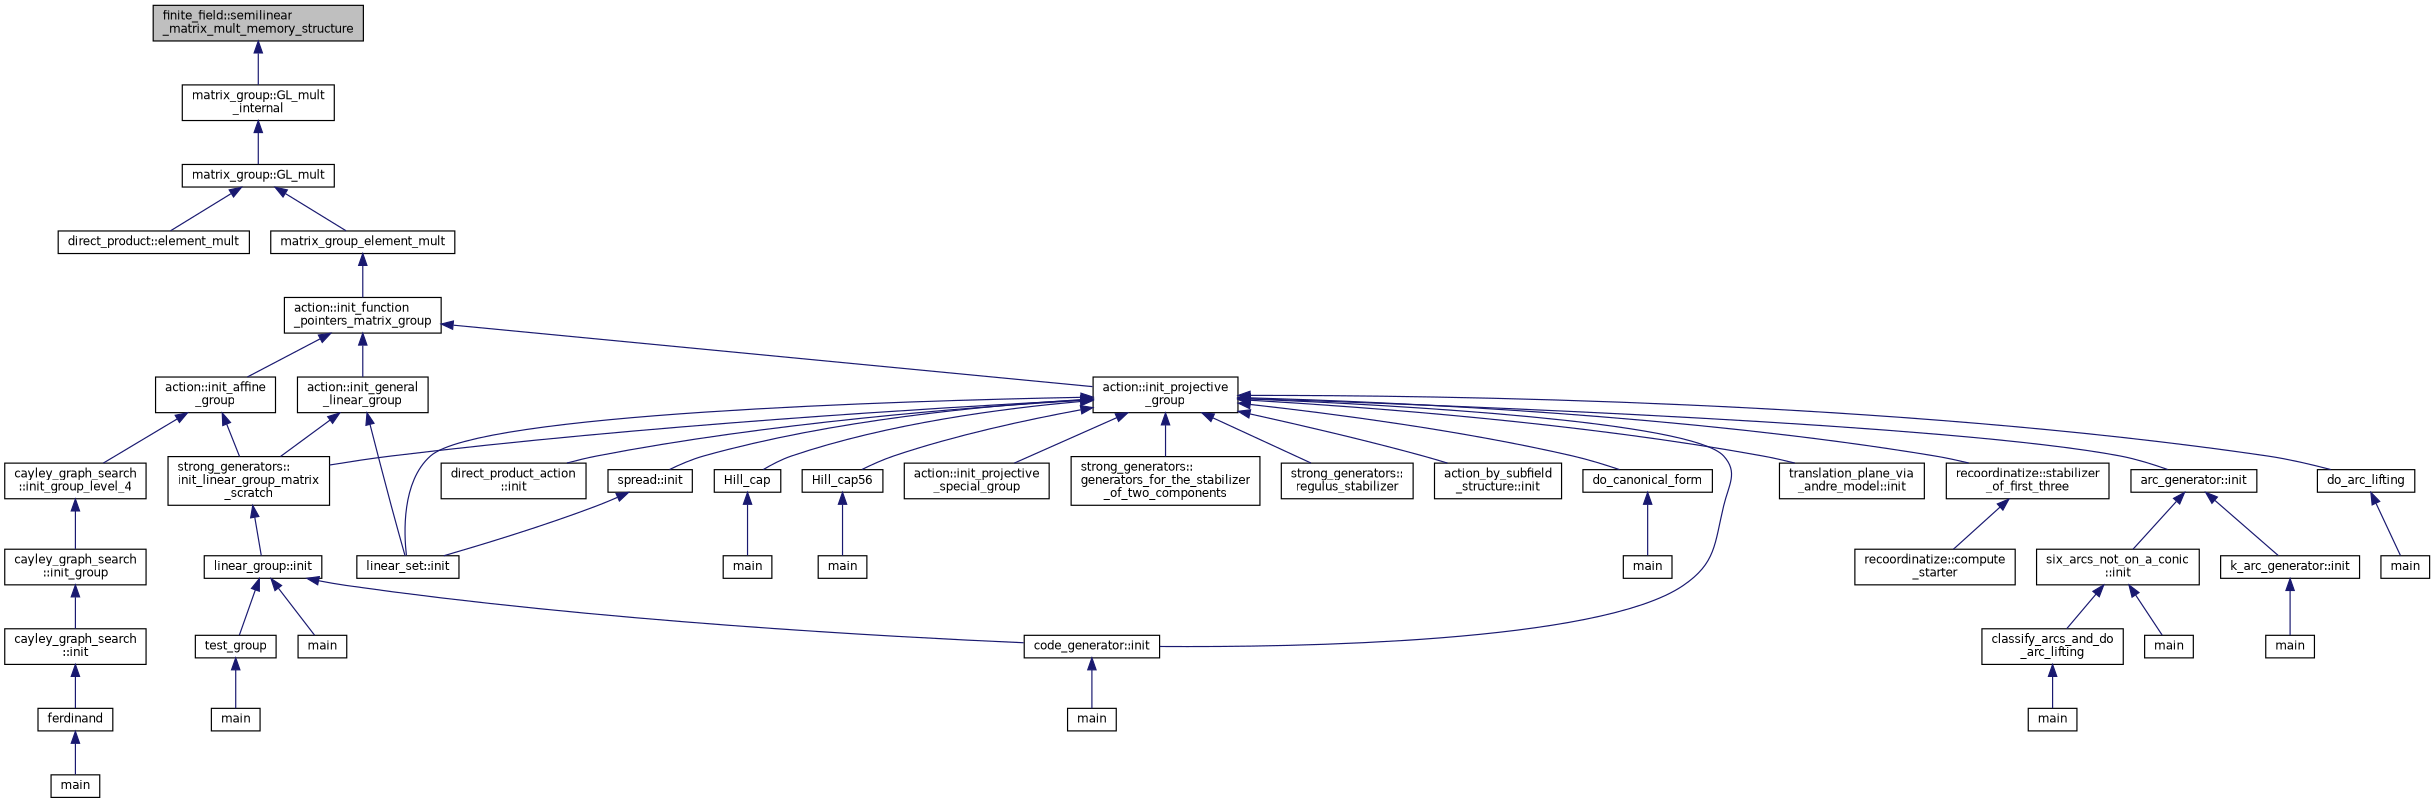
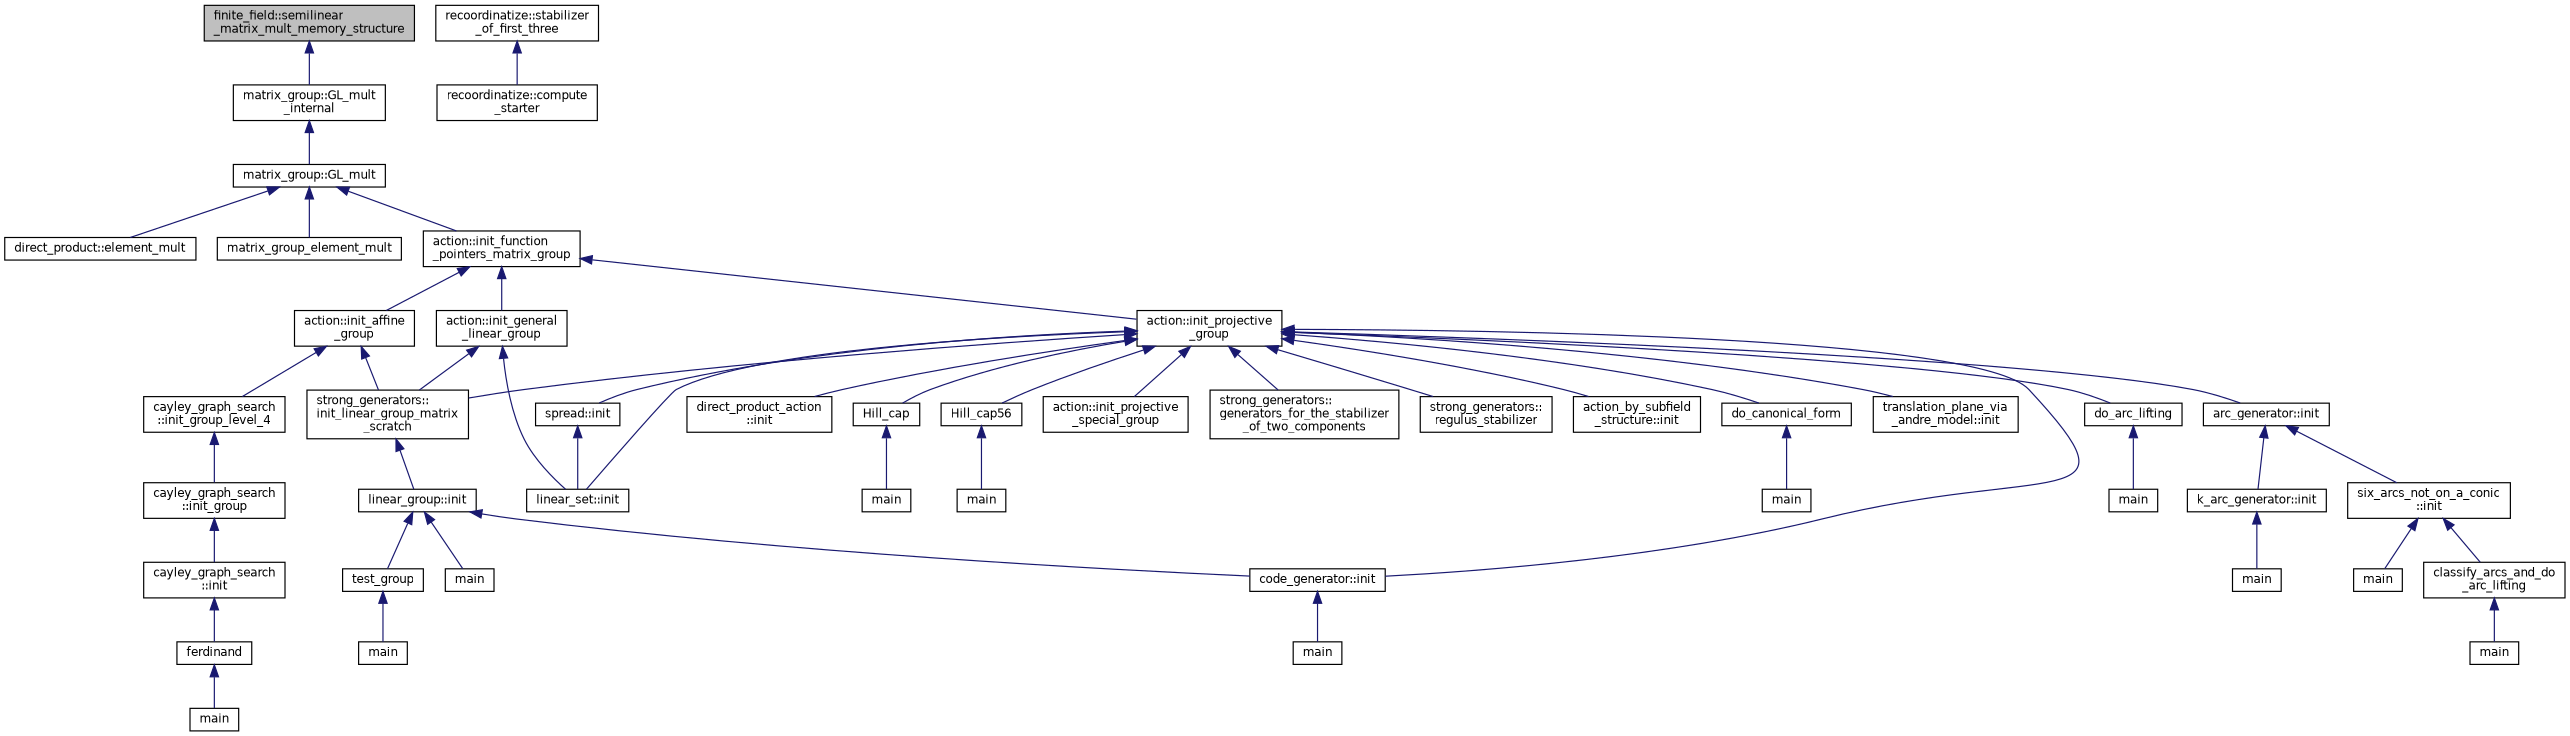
edge "action::init_function _pointers_matrix_group" -> "matrix_group_element_mult": now "action::init_function _pointers_matrix_group" -> "matrix_group::GL_mult"
edge "recoordinatize::stabilizer _of_first_three" -> "action::init_projective _group": removed
